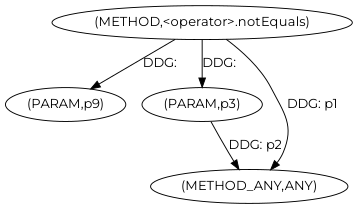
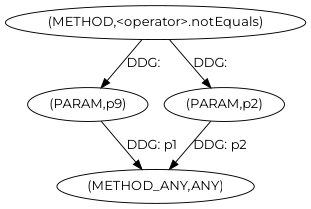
edge "(METHOD,<operator>.notEquals)" -> "(METHOD_ANY,ANY)": now "(PARAM,p9)" -> "(METHOD_ANY,ANY)"
node "(PARAM,p3)": label "(PARAM,p3)" -> "(PARAM,p2)"
